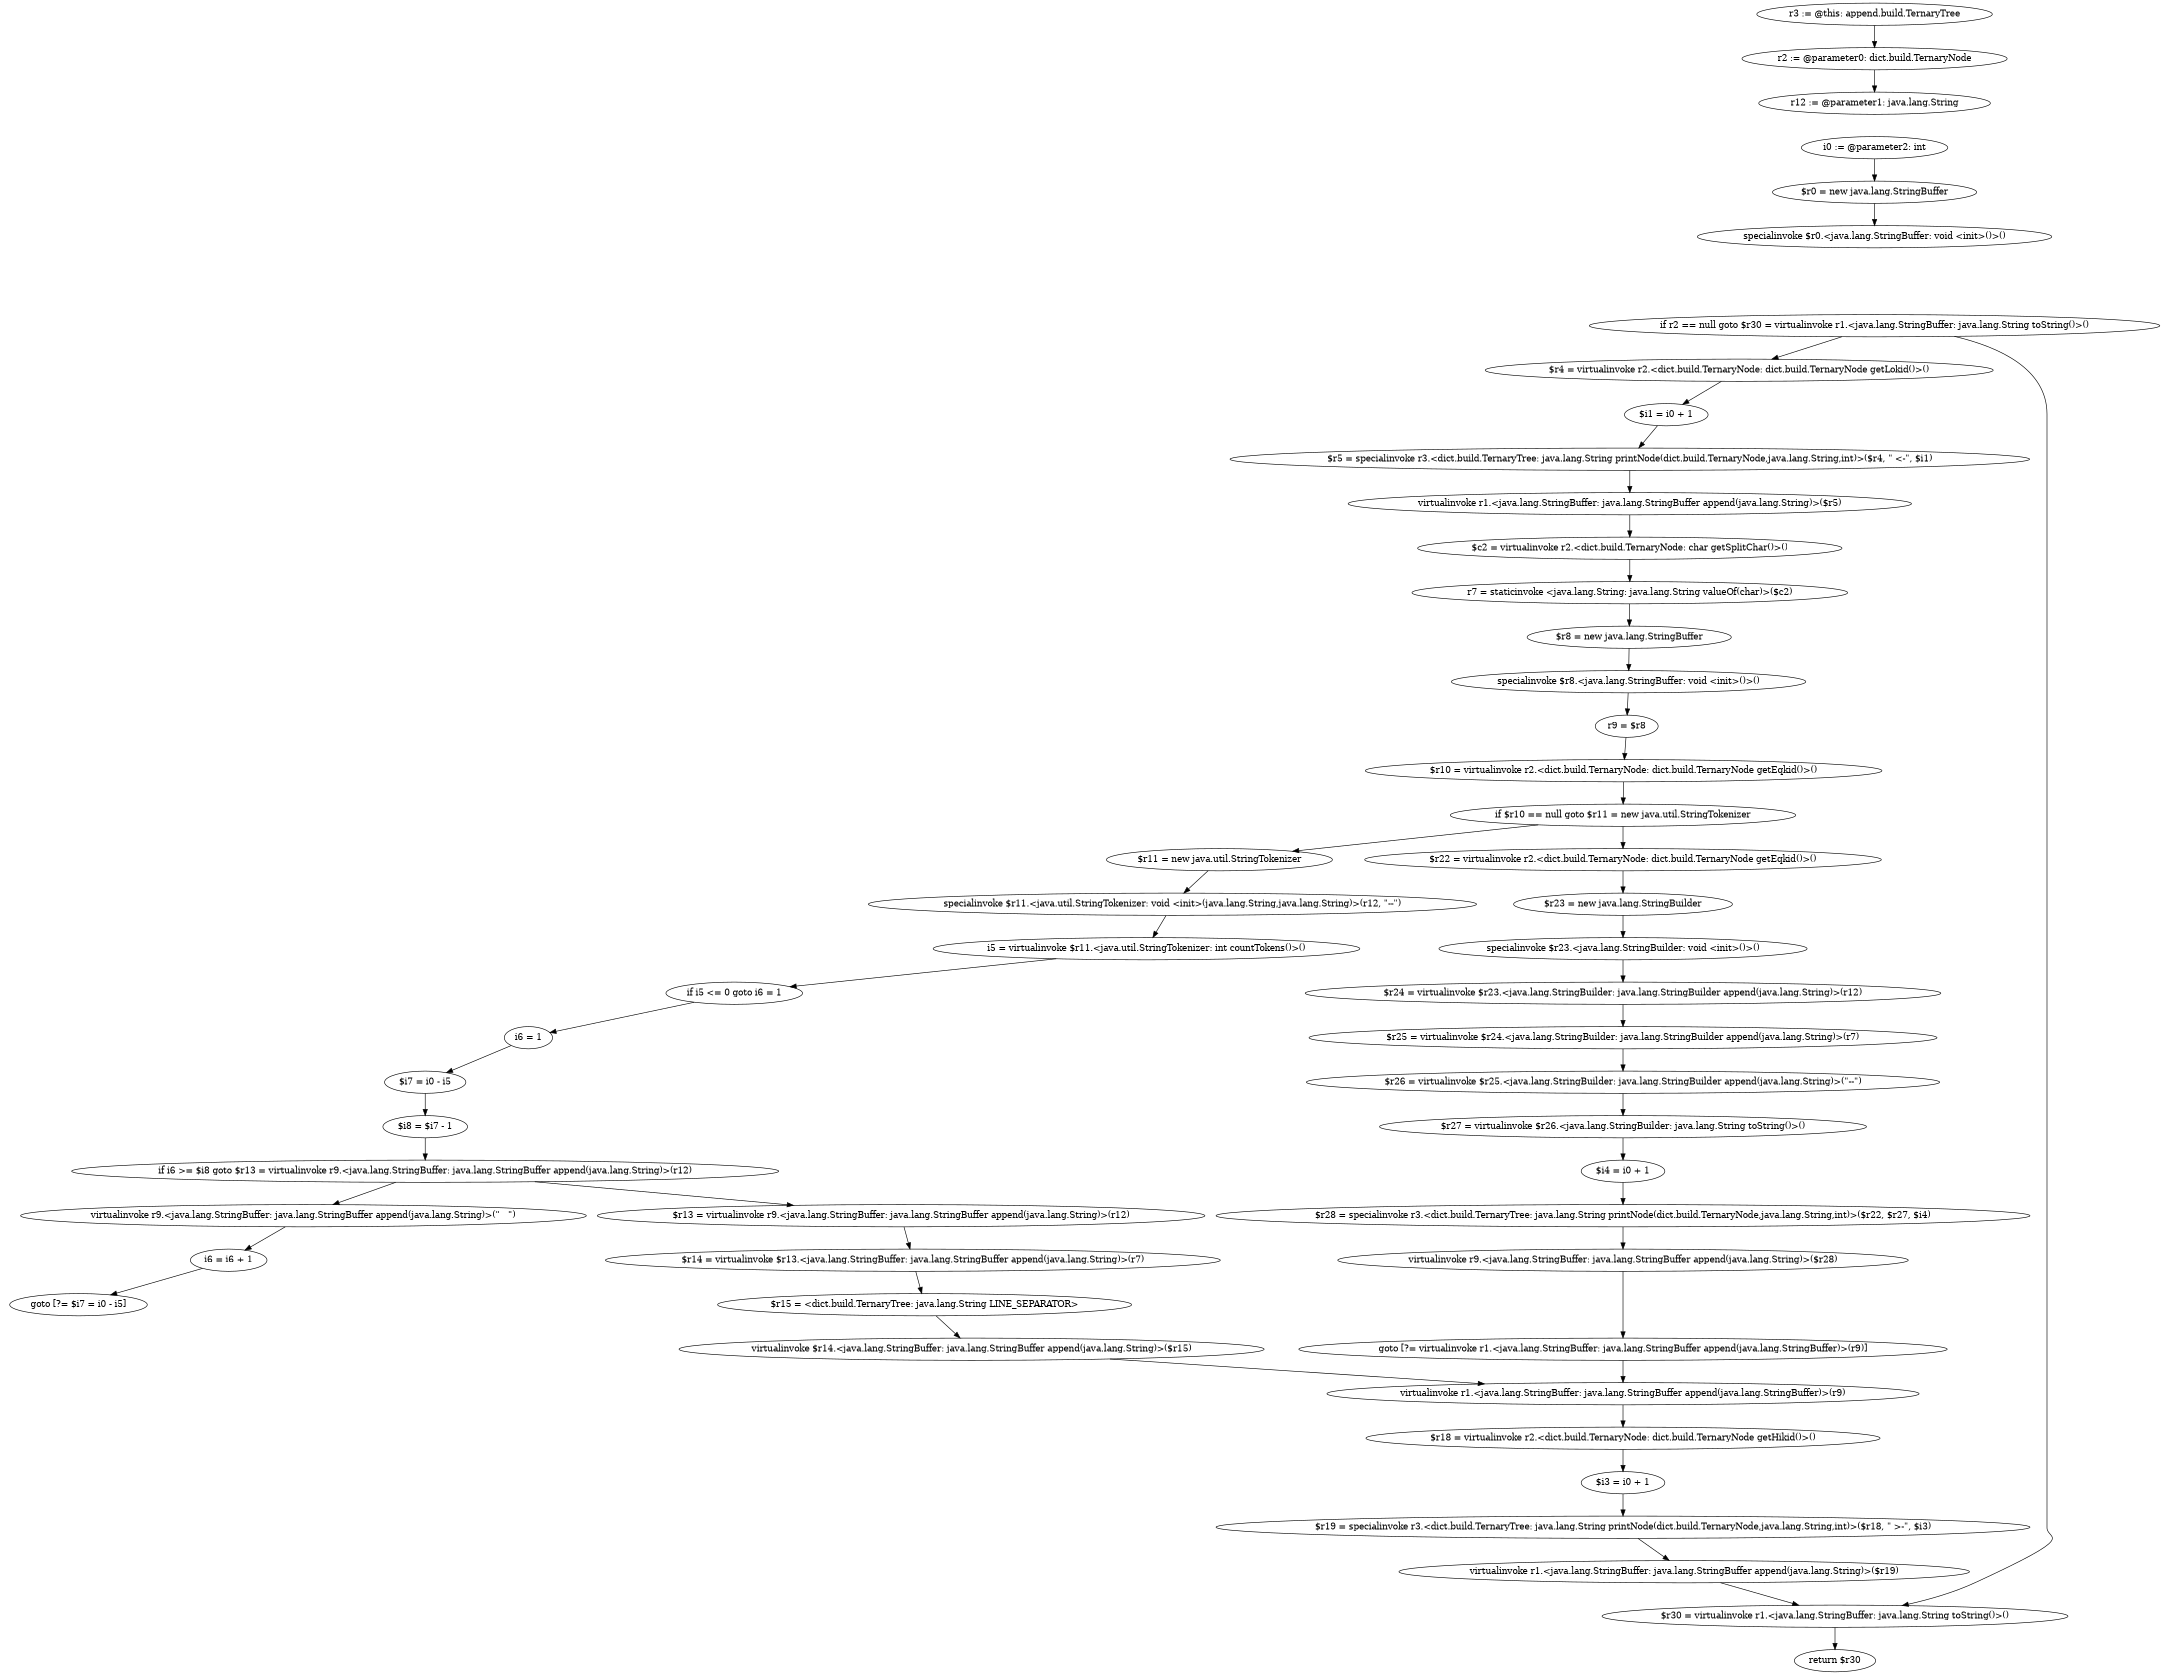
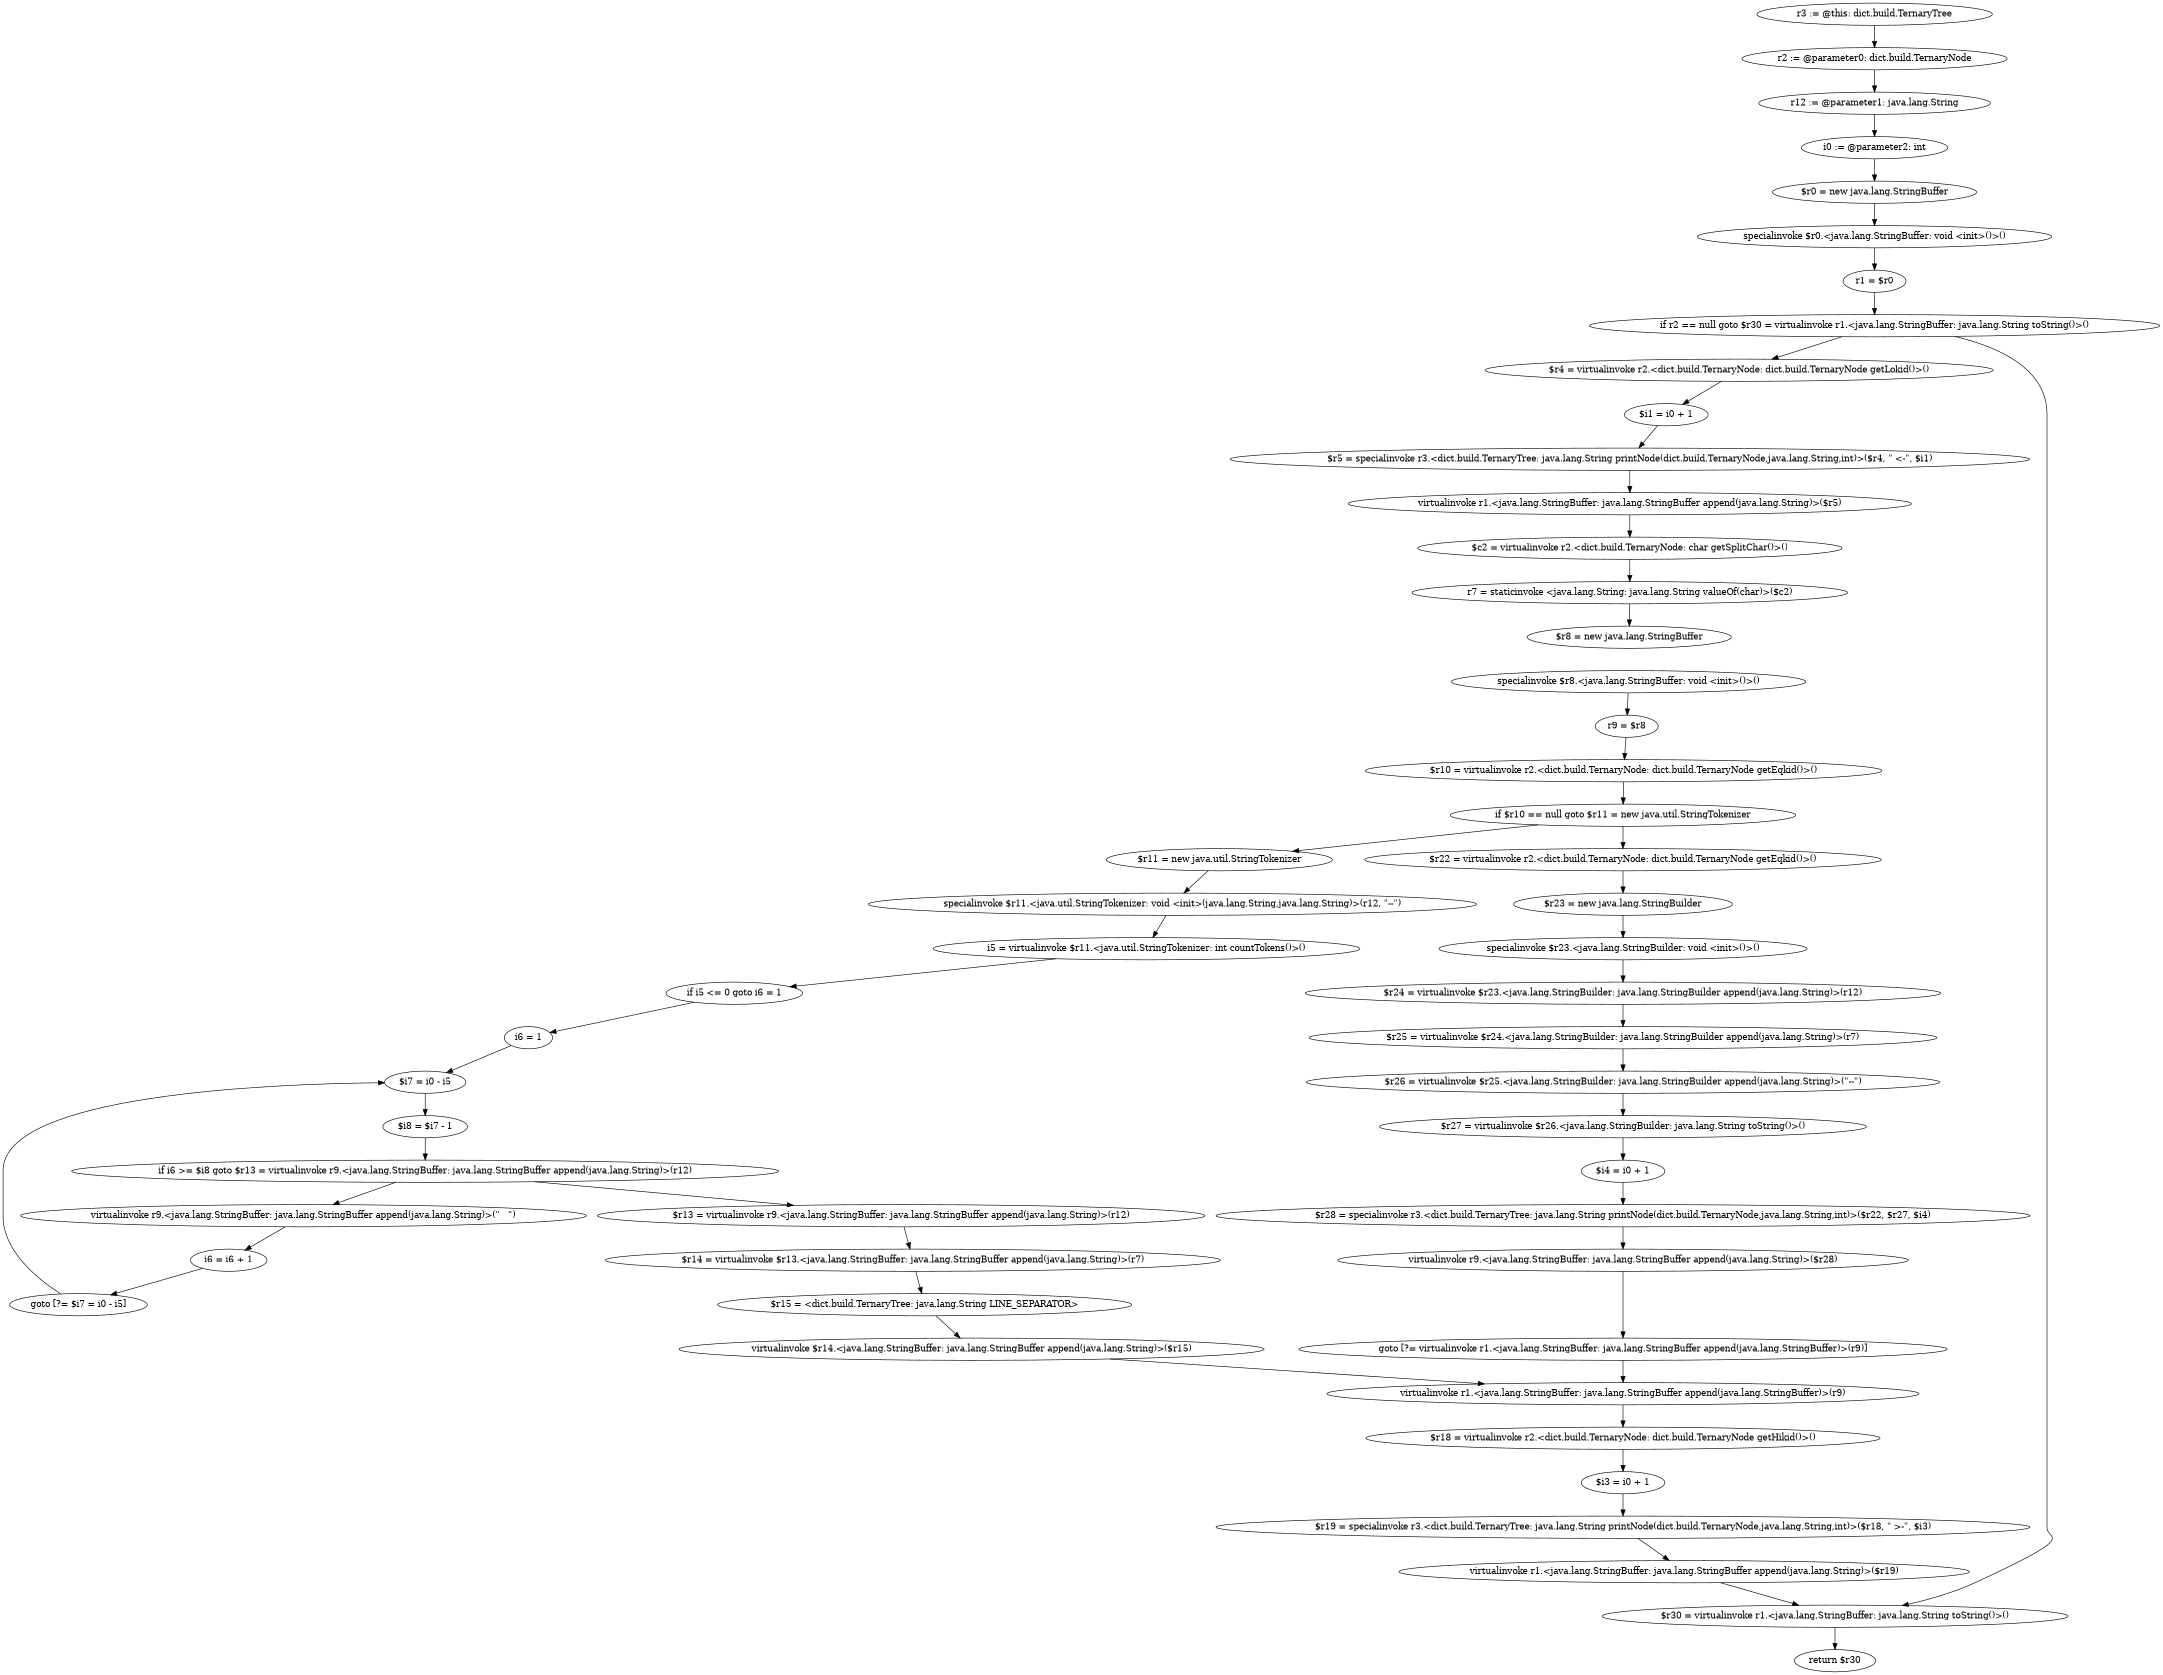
node "r3 := @this: append.build.TernaryTree": label "r3 := @this: append.build.TernaryTree" -> "r3 := @this: dict.build.TernaryTree"
edge "r12 := @parameter1: java.lang.String" -> "i0 := @parameter2: int": added
node "r1 = $r0": added
edge "$r8 = new java.lang.StringBuffer" -> "specialinvoke $r8.<java.lang.StringBuffer: void <init>()>()": removed
edge "goto [?= $i7 = i0 - i5]" -> "$i7 = i0 - i5": added
